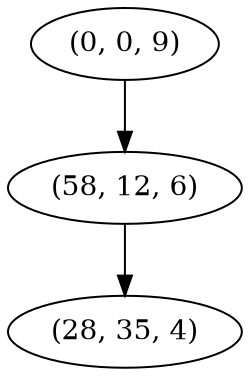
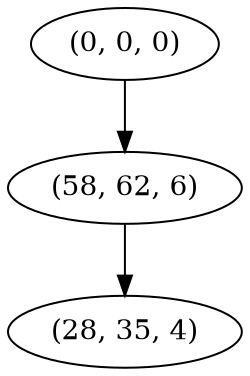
node "(0, 0, 9)": label "(0, 0, 9)" -> "(0, 0, 0)"
node "(58, 12, 6)": label "(58, 12, 6)" -> "(58, 62, 6)"
